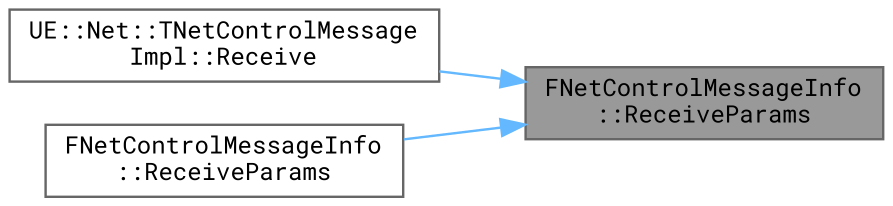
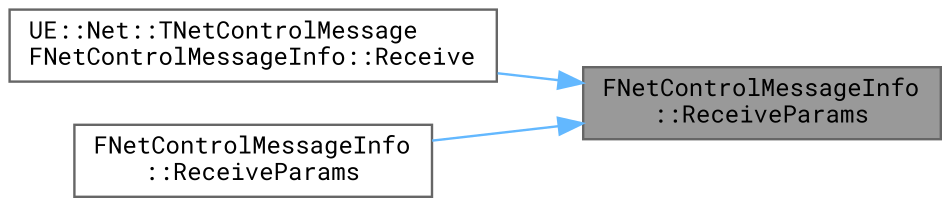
node "UE::Net::TNetControlMessage Impl::Receive": label "UE::Net::TNetControlMessage Impl::Receive" -> "UE::Net::TNetControlMessage FNetControlMessageInfo::Receive"
